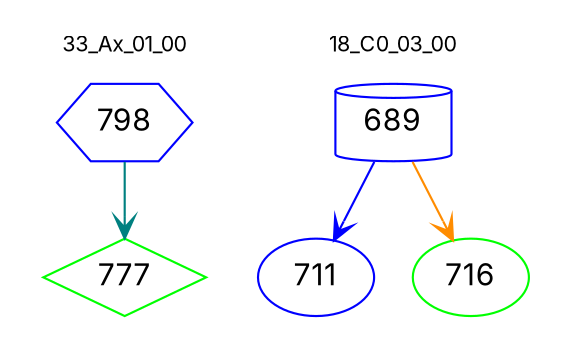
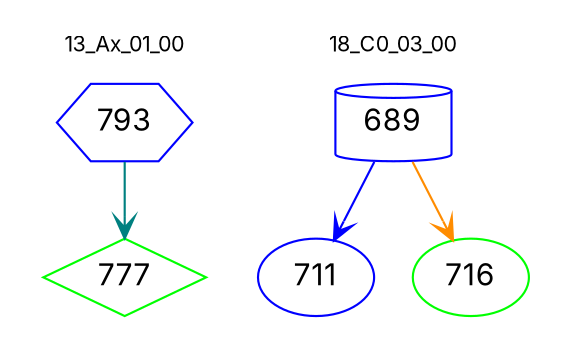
cluster "33_Ax_01_00": label "33_Ax_01_00" -> "13_Ax_01_00"
node "798": label "798" -> "793"
